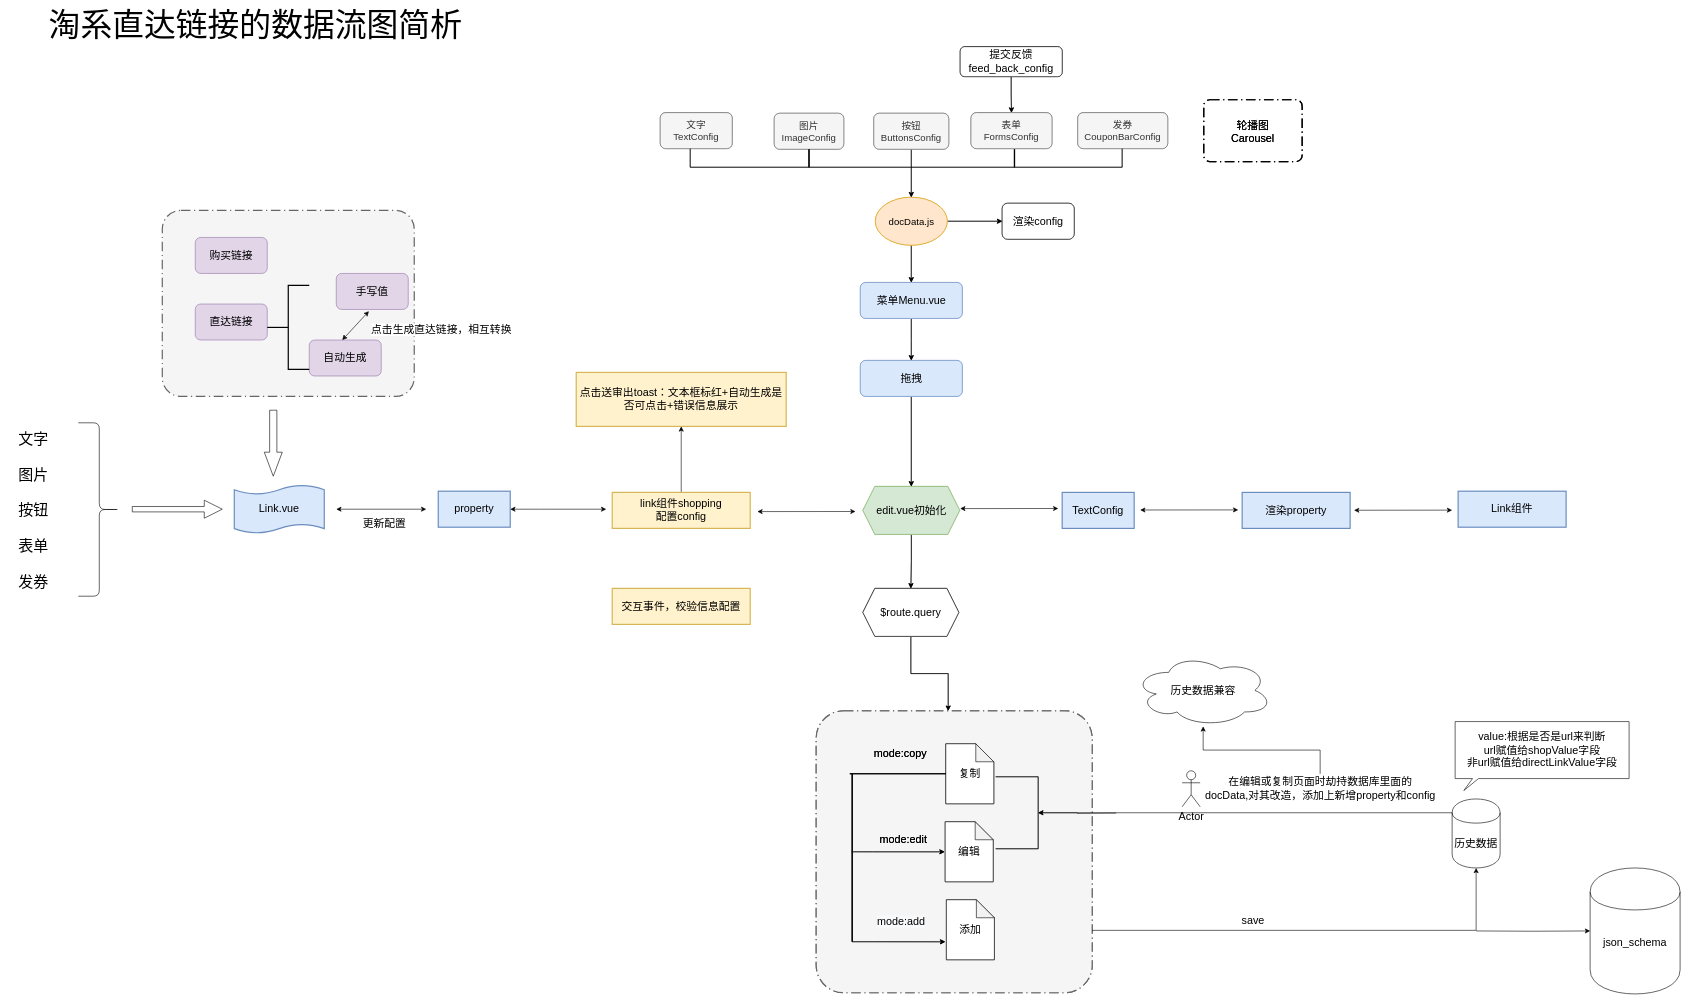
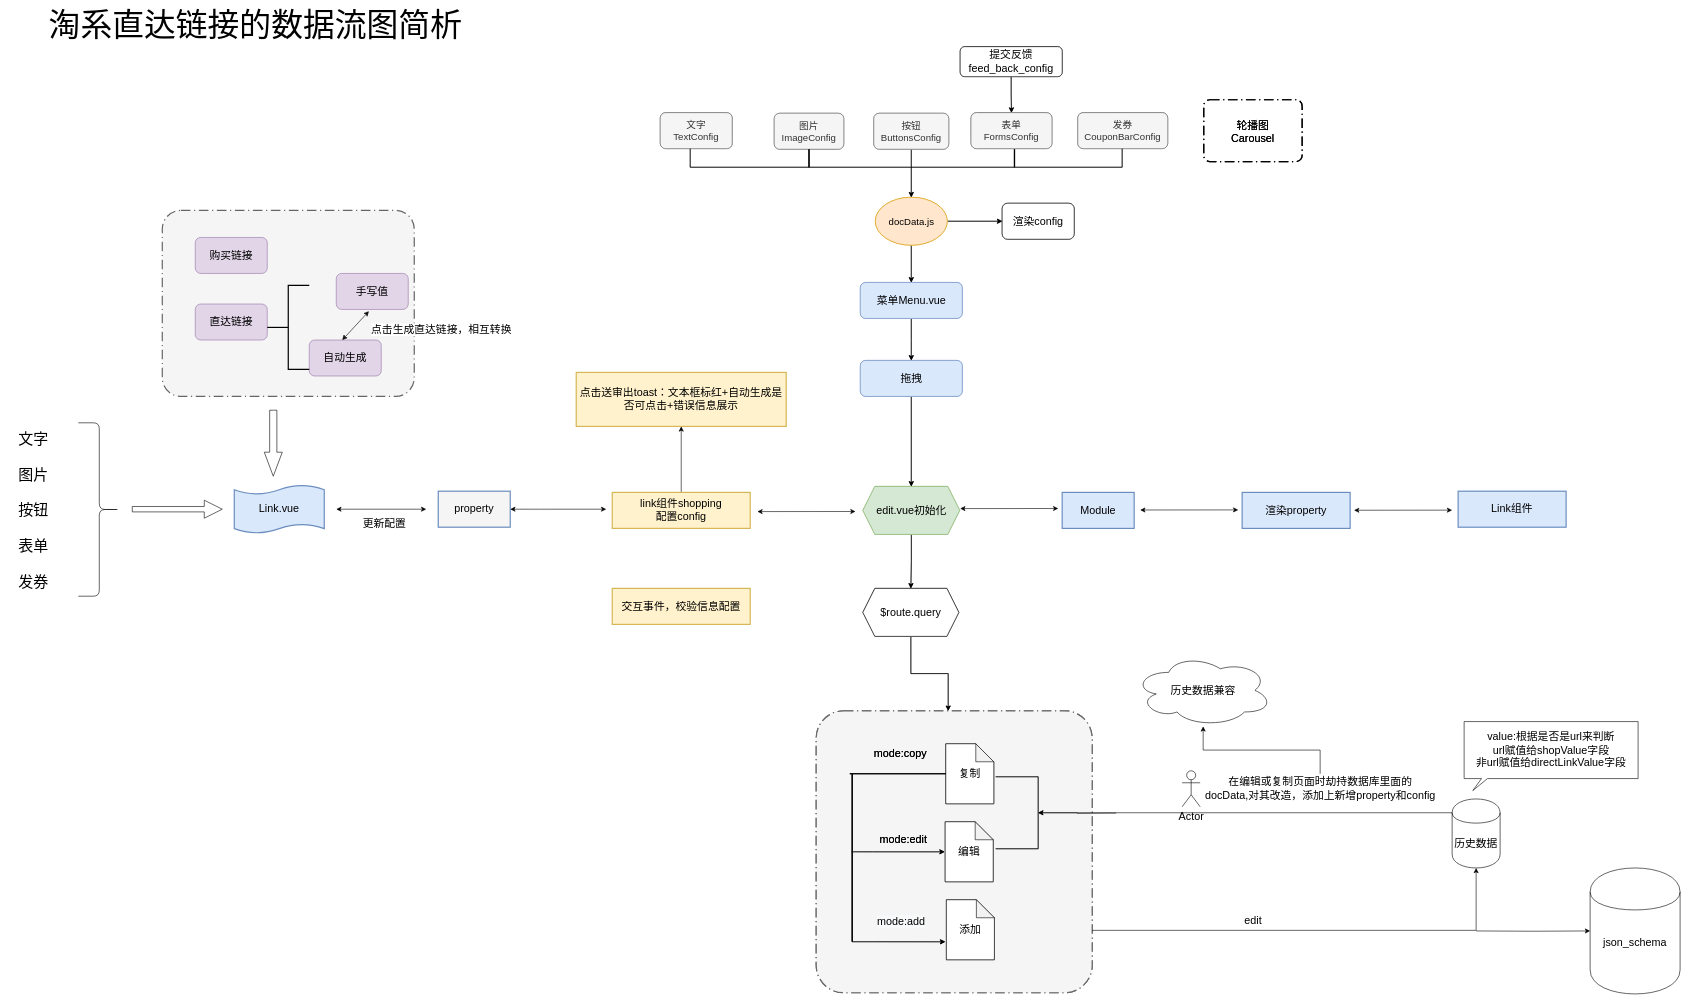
node "property": fillcolor #dae8fc -> #f5f5f5
node "TextConfig": label "TextConfig" -> "Module"
node "value:根据是否是url来判断 url赋值给shopValue字段 非url赋值给directLinkValue字段": moved (1542, 756) -> (1551, 756)
node "save": label "save" -> "edit"
